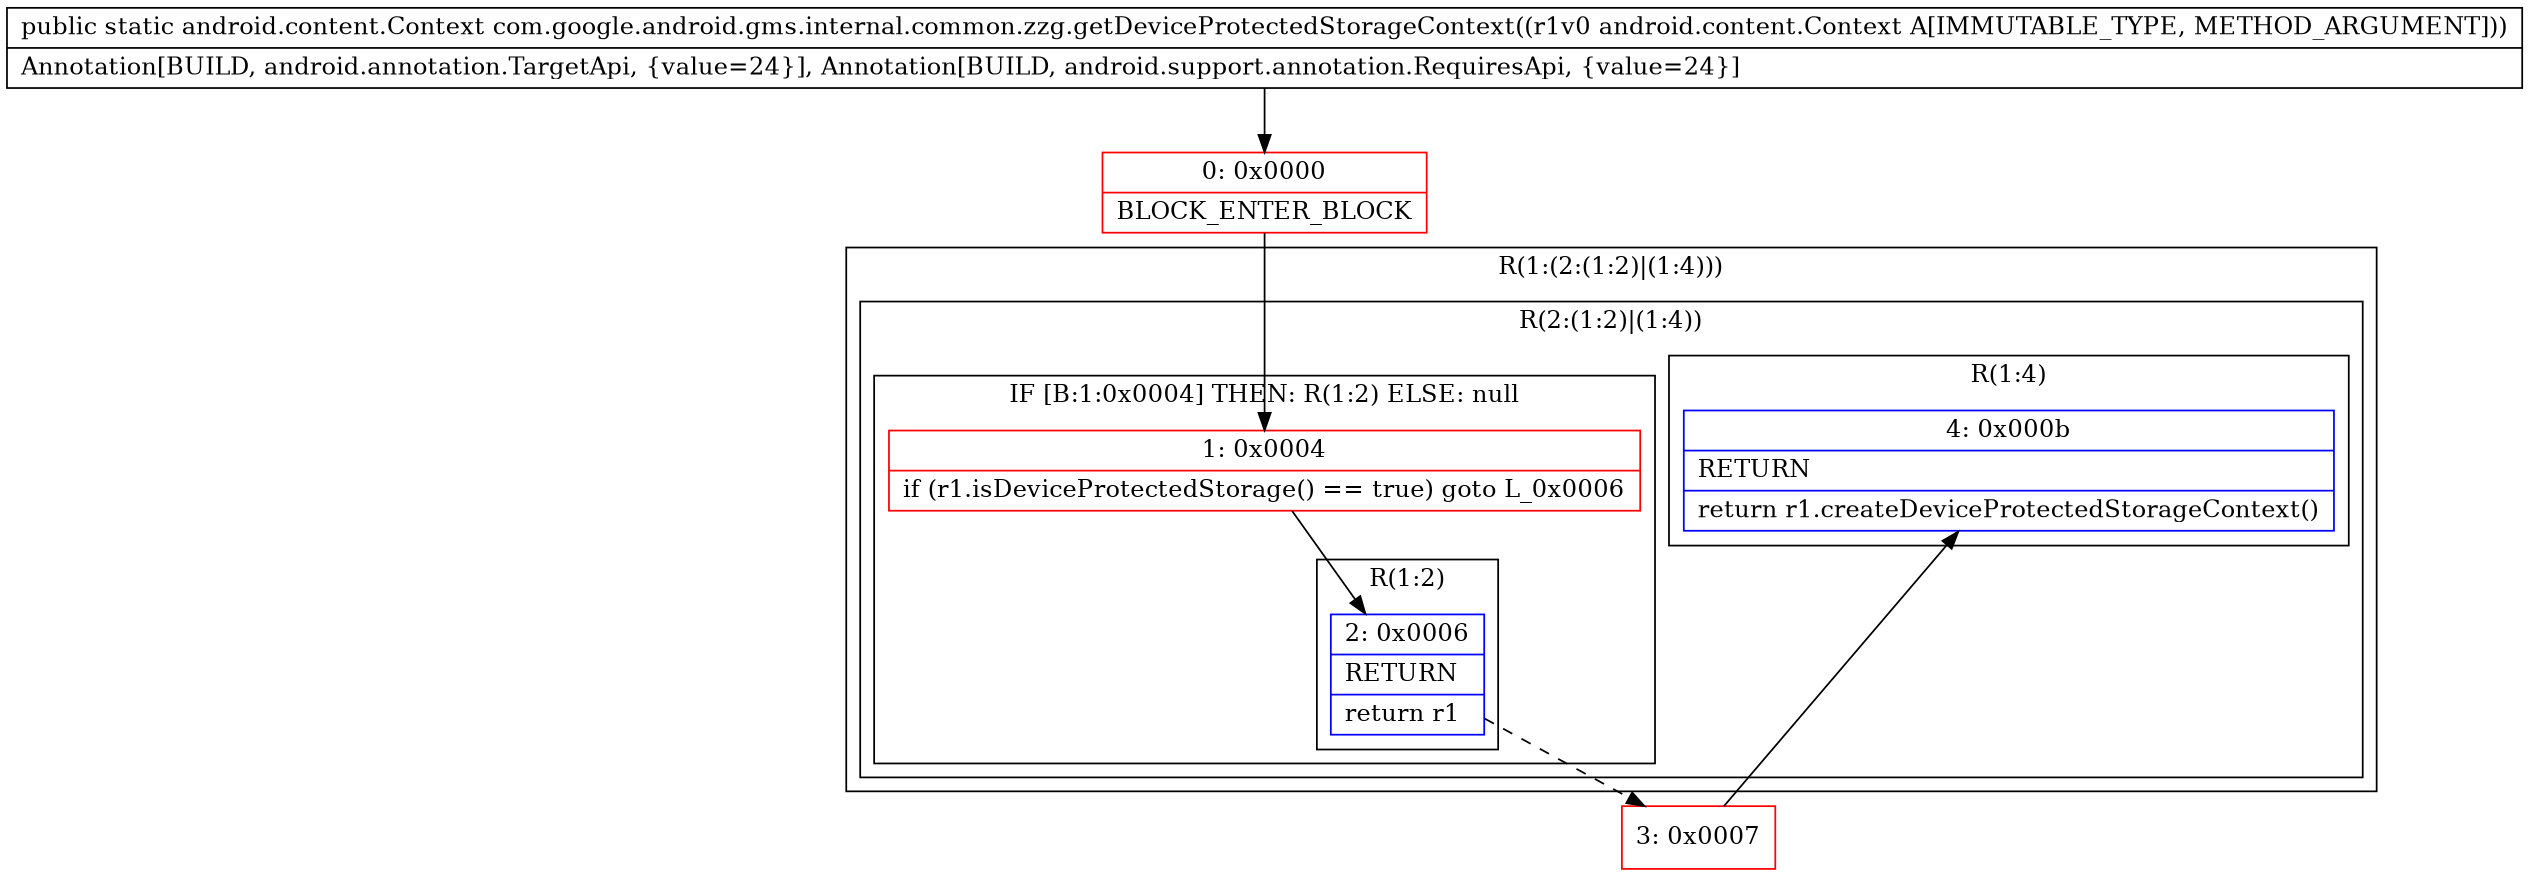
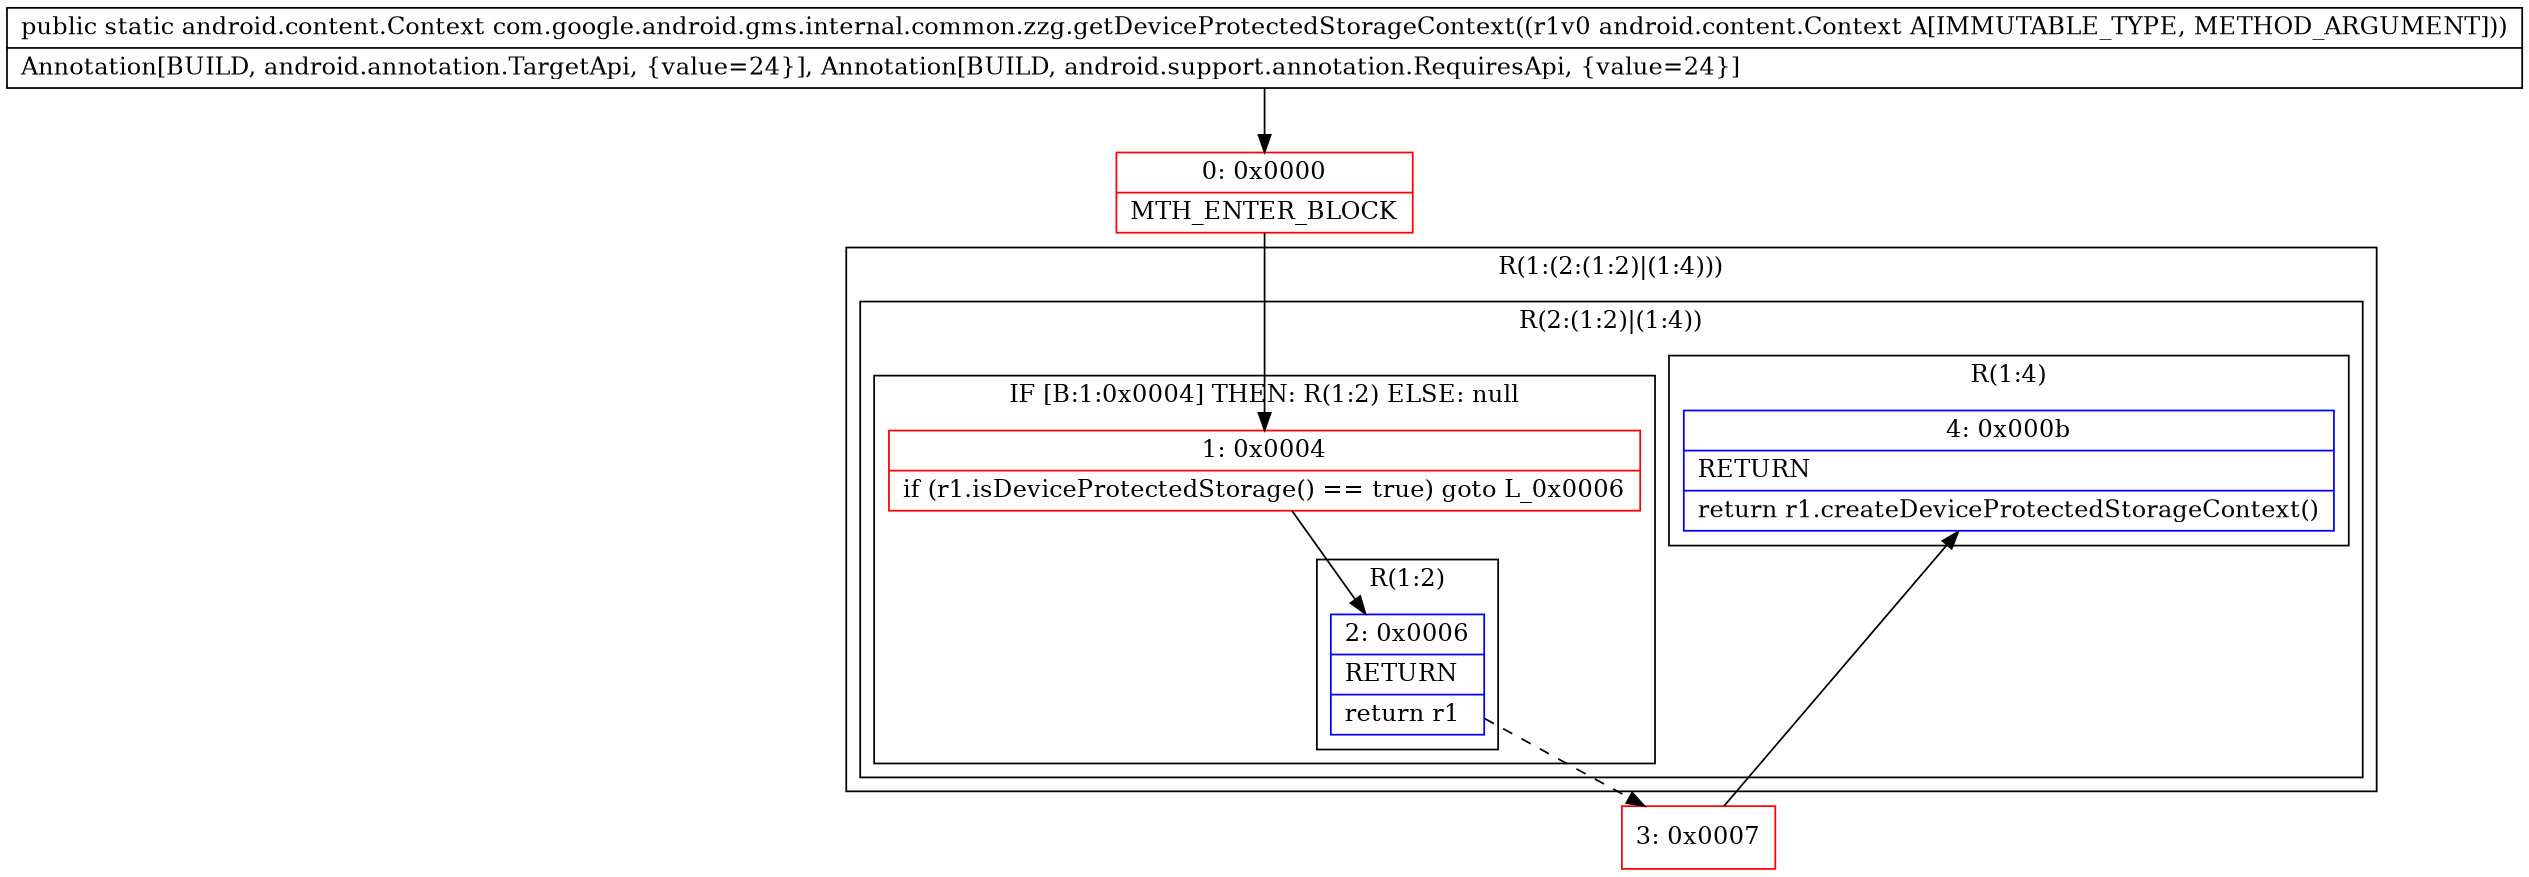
node "0: 0x0000": text "BLOCK_ENTER_BLOCK" -> "MTH_ENTER_BLOCK"
